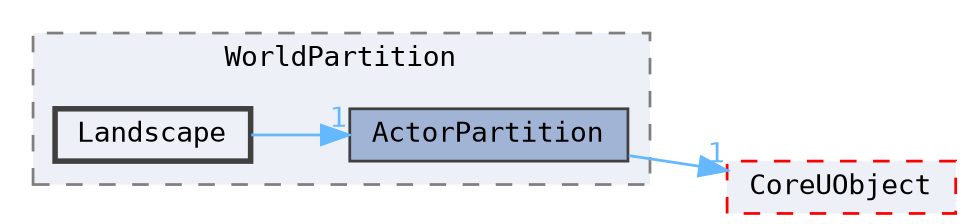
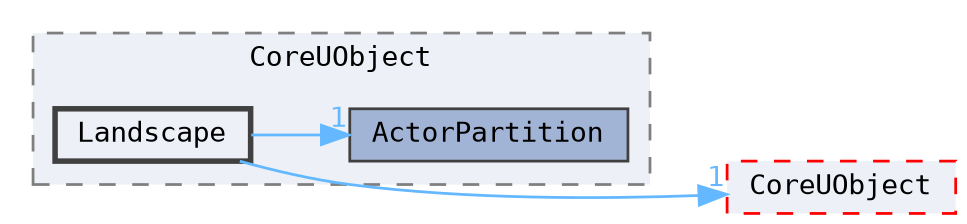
cluster "WorldPartition": label "WorldPartition" -> "CoreUObject"
edge "ActorPartition" -> "CoreUObject": now "Landscape" -> "CoreUObject"
